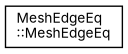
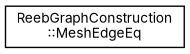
node "MeshEdgeEq ::MeshEdgeEq": label "MeshEdgeEq ::MeshEdgeEq" -> "ReebGraphConstruction ::MeshEdgeEq"
